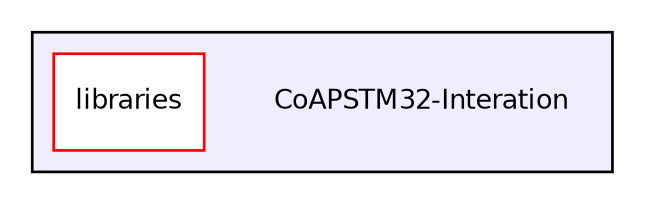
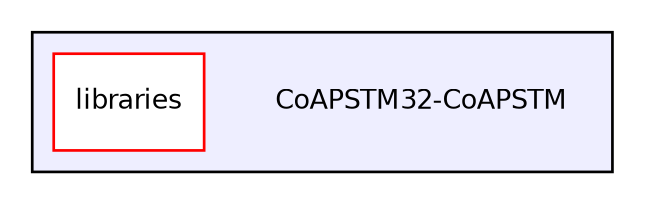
node "CoAPSTM32-Interation": label "CoAPSTM32-Interation" -> "CoAPSTM32-CoAPSTM"
